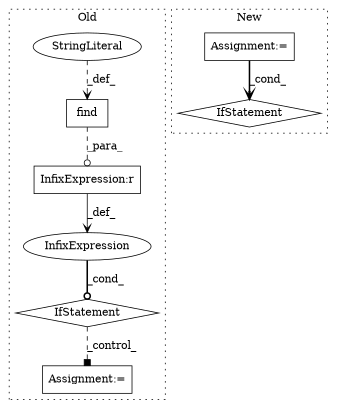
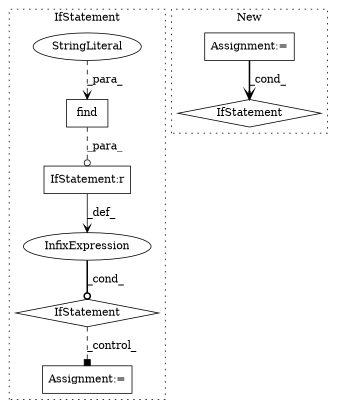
cluster "Old": label "Old" -> "IfStatement"
edge "StringLiteral" -> "find": label "_def_" -> "_para_"
node "InfixExpression:r": label "InfixExpression:r" -> "IfStatement:r"
